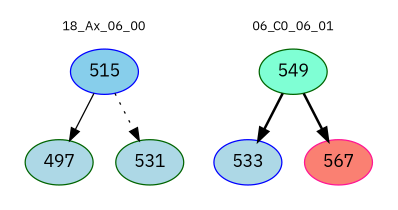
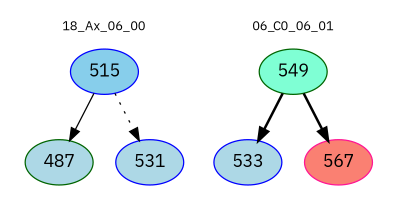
node "497": label "497" -> "487"
node "531": color darkgreen -> blue
